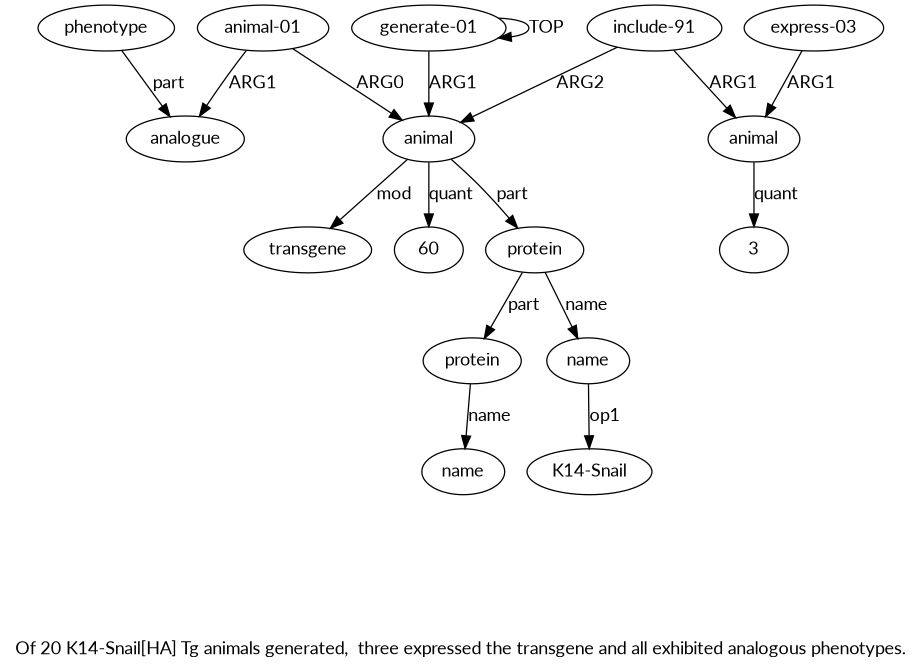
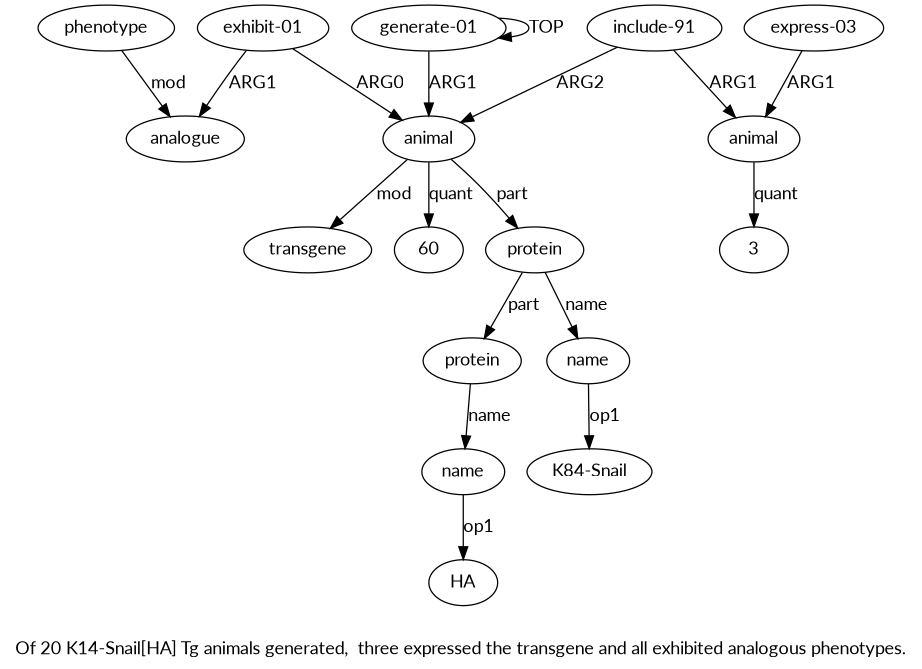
node "animal-01": label "animal-01" -> "exhibit-01"
edge "phenotype" -> "analogue": label "part" -> "mod"
node "K14-Snail": label "K14-Snail" -> "K84-Snail"
node "HA": added
